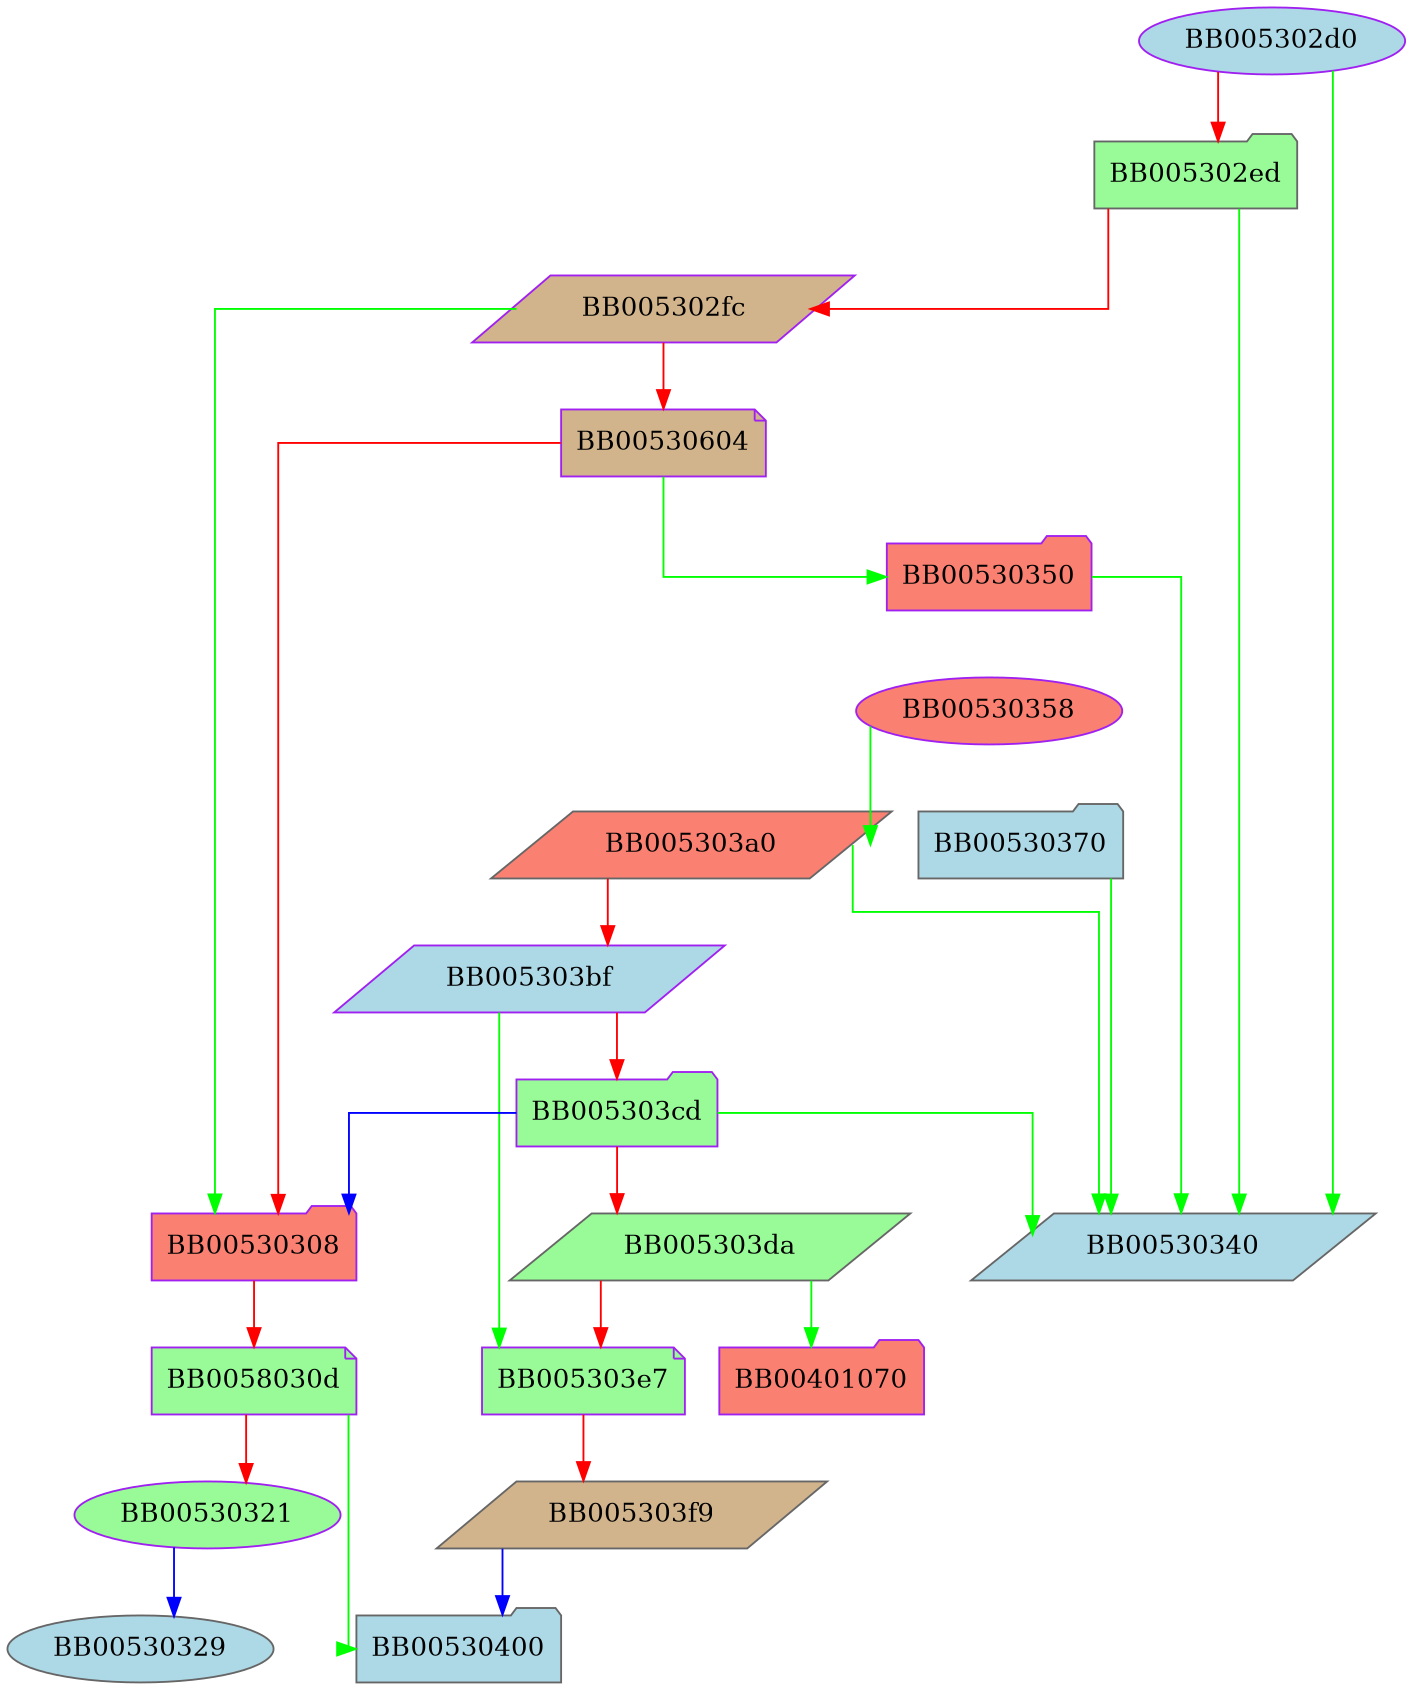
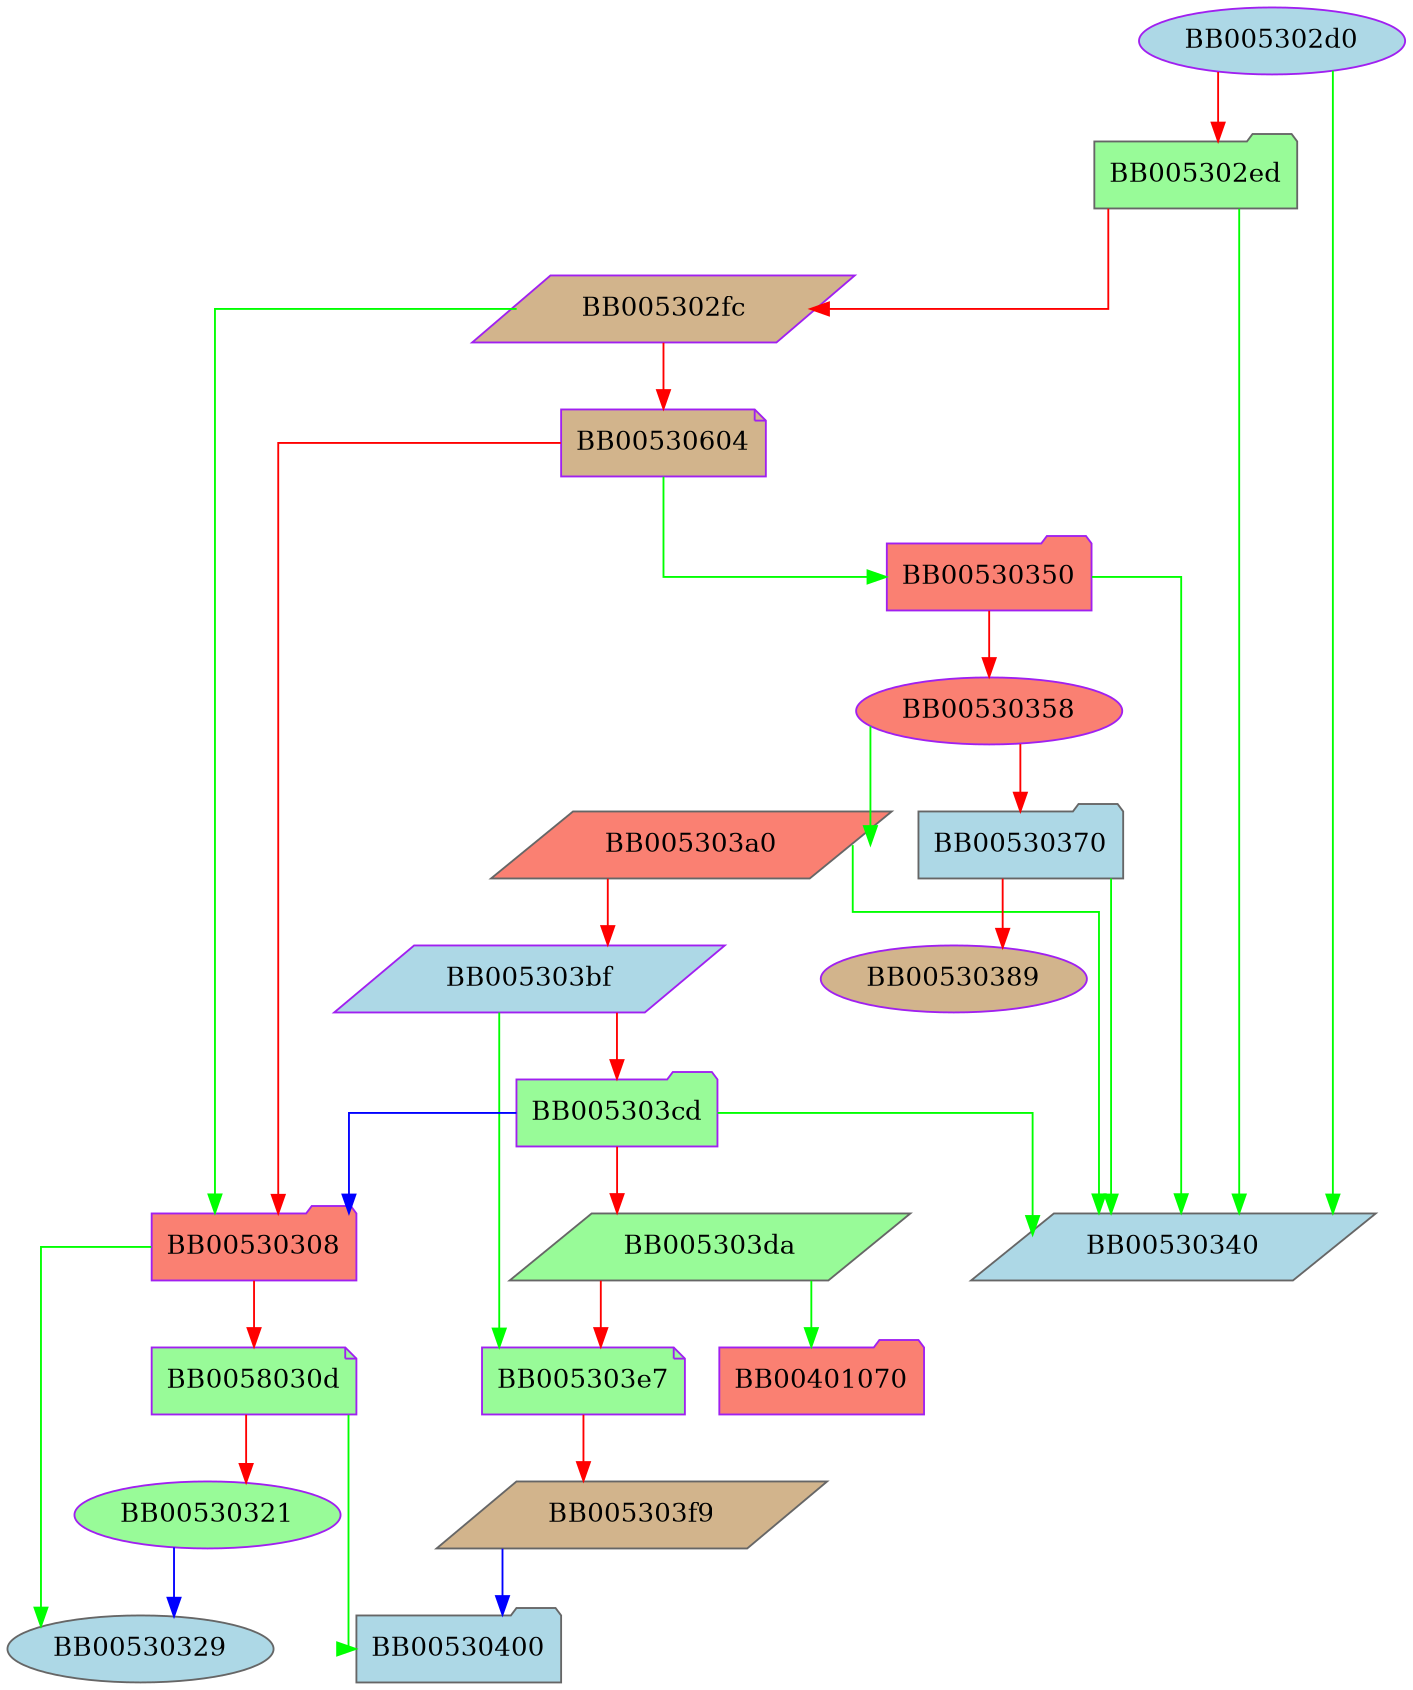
edge "BB00530350" -> "BB00530358": added
edge "BB00530358" -> "BB00530370": added
node "BB00530389": added
edge "BB00530308" -> "BB00530329": added
